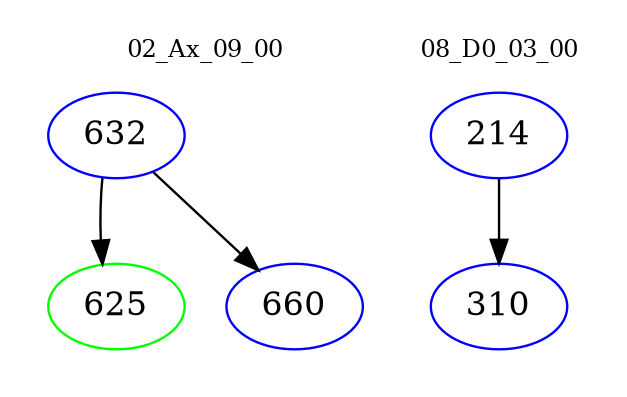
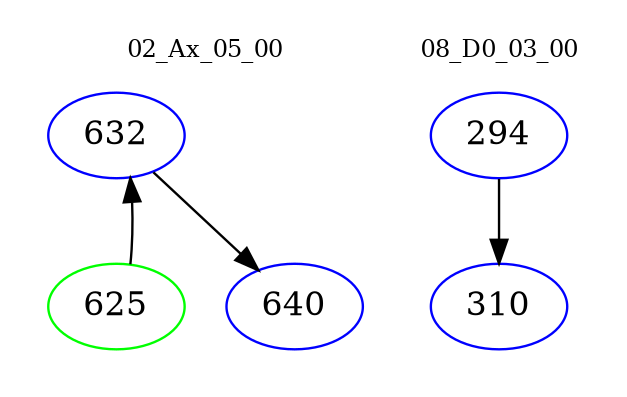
cluster "02_Ax_09_00": label "02_Ax_09_00" -> "02_Ax_05_00"
node "214": label "214" -> "294"
edge "632" -> "625": reversed
node "660": label "660" -> "640"
